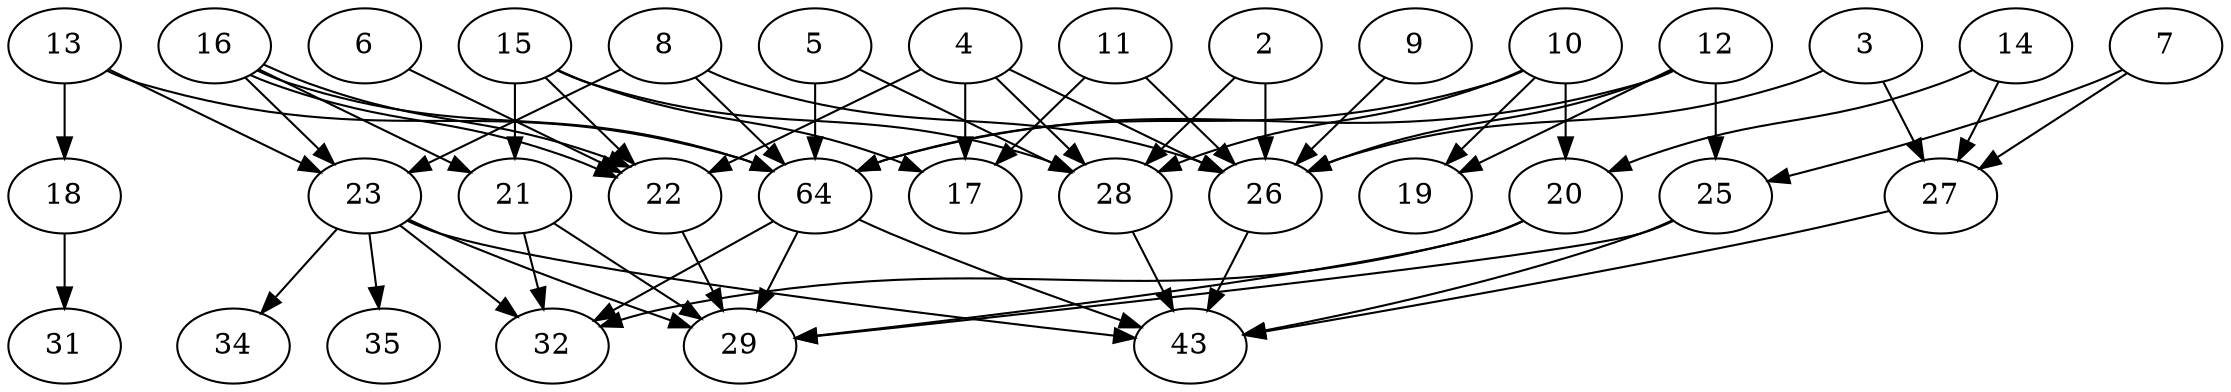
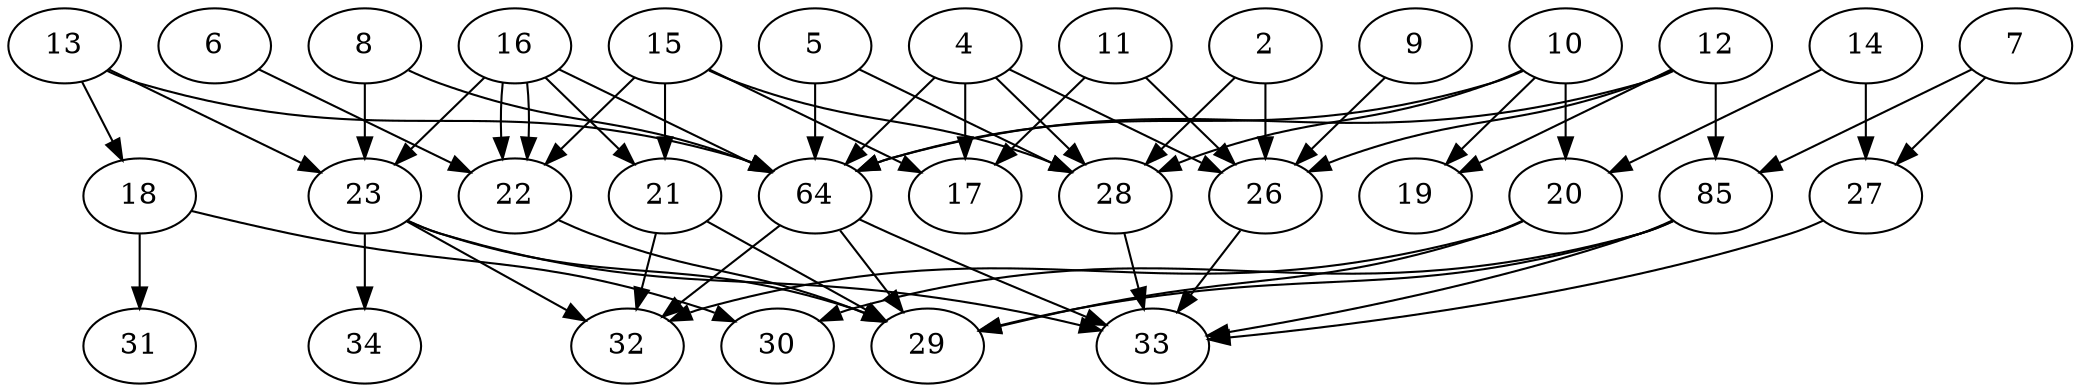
node "3": removed
edge "4" -> "22": now "4" -> "64"
edge "8" -> "26": removed
node "25": label "25" -> "85"
node "35": removed
node "30": added
node "43": label "43" -> "33"
